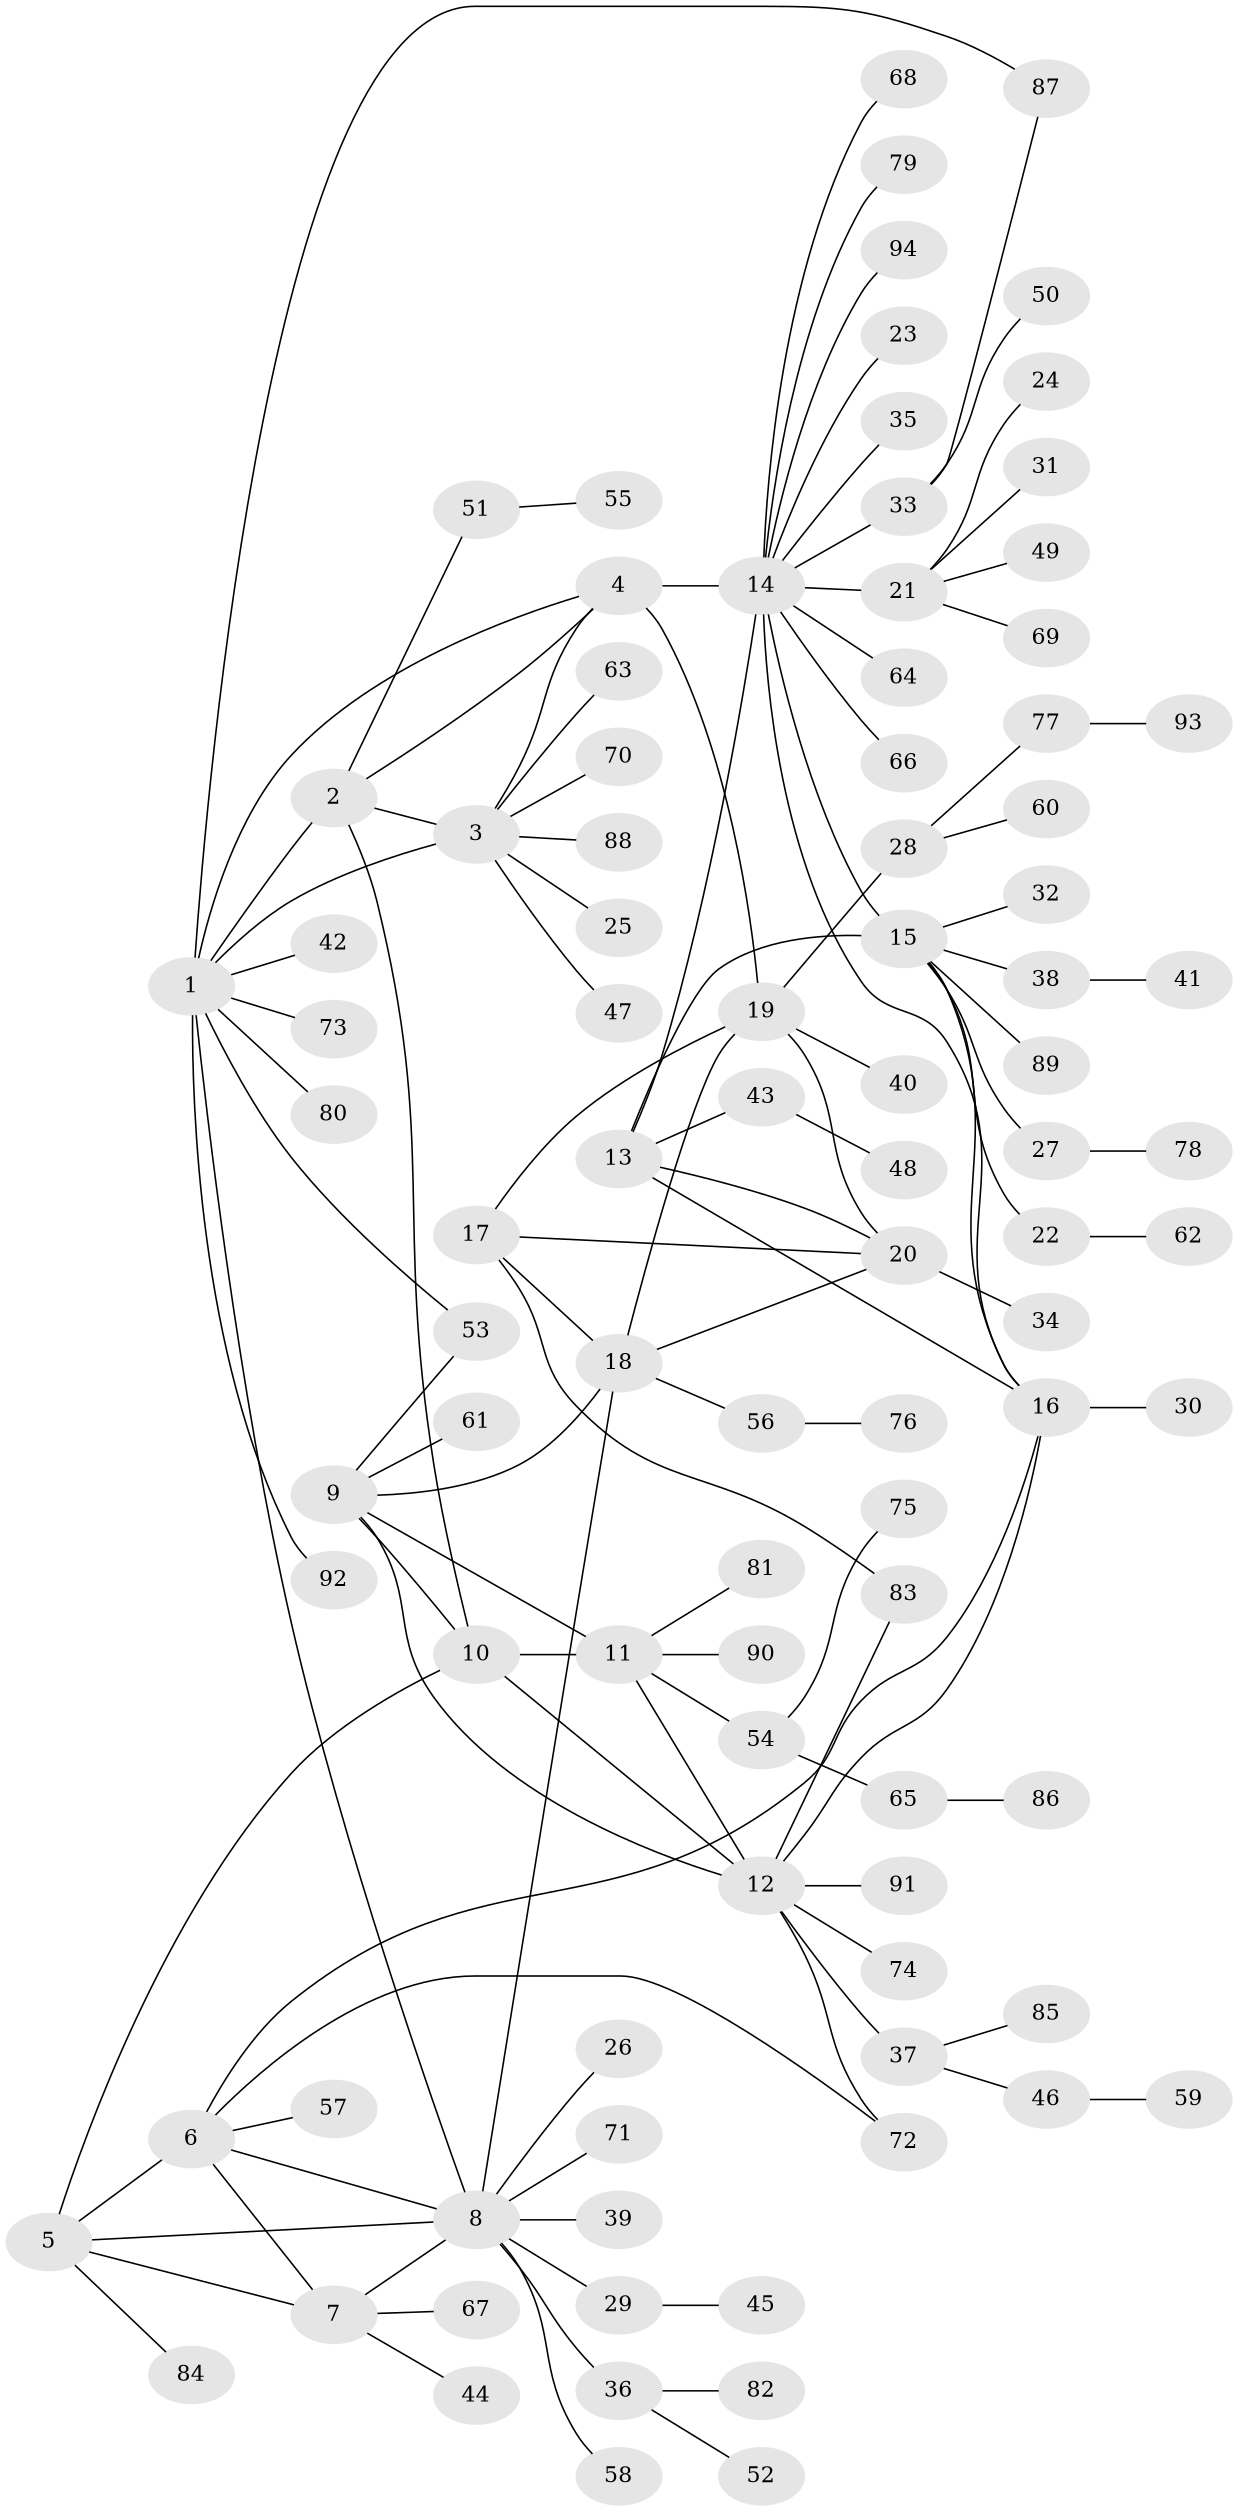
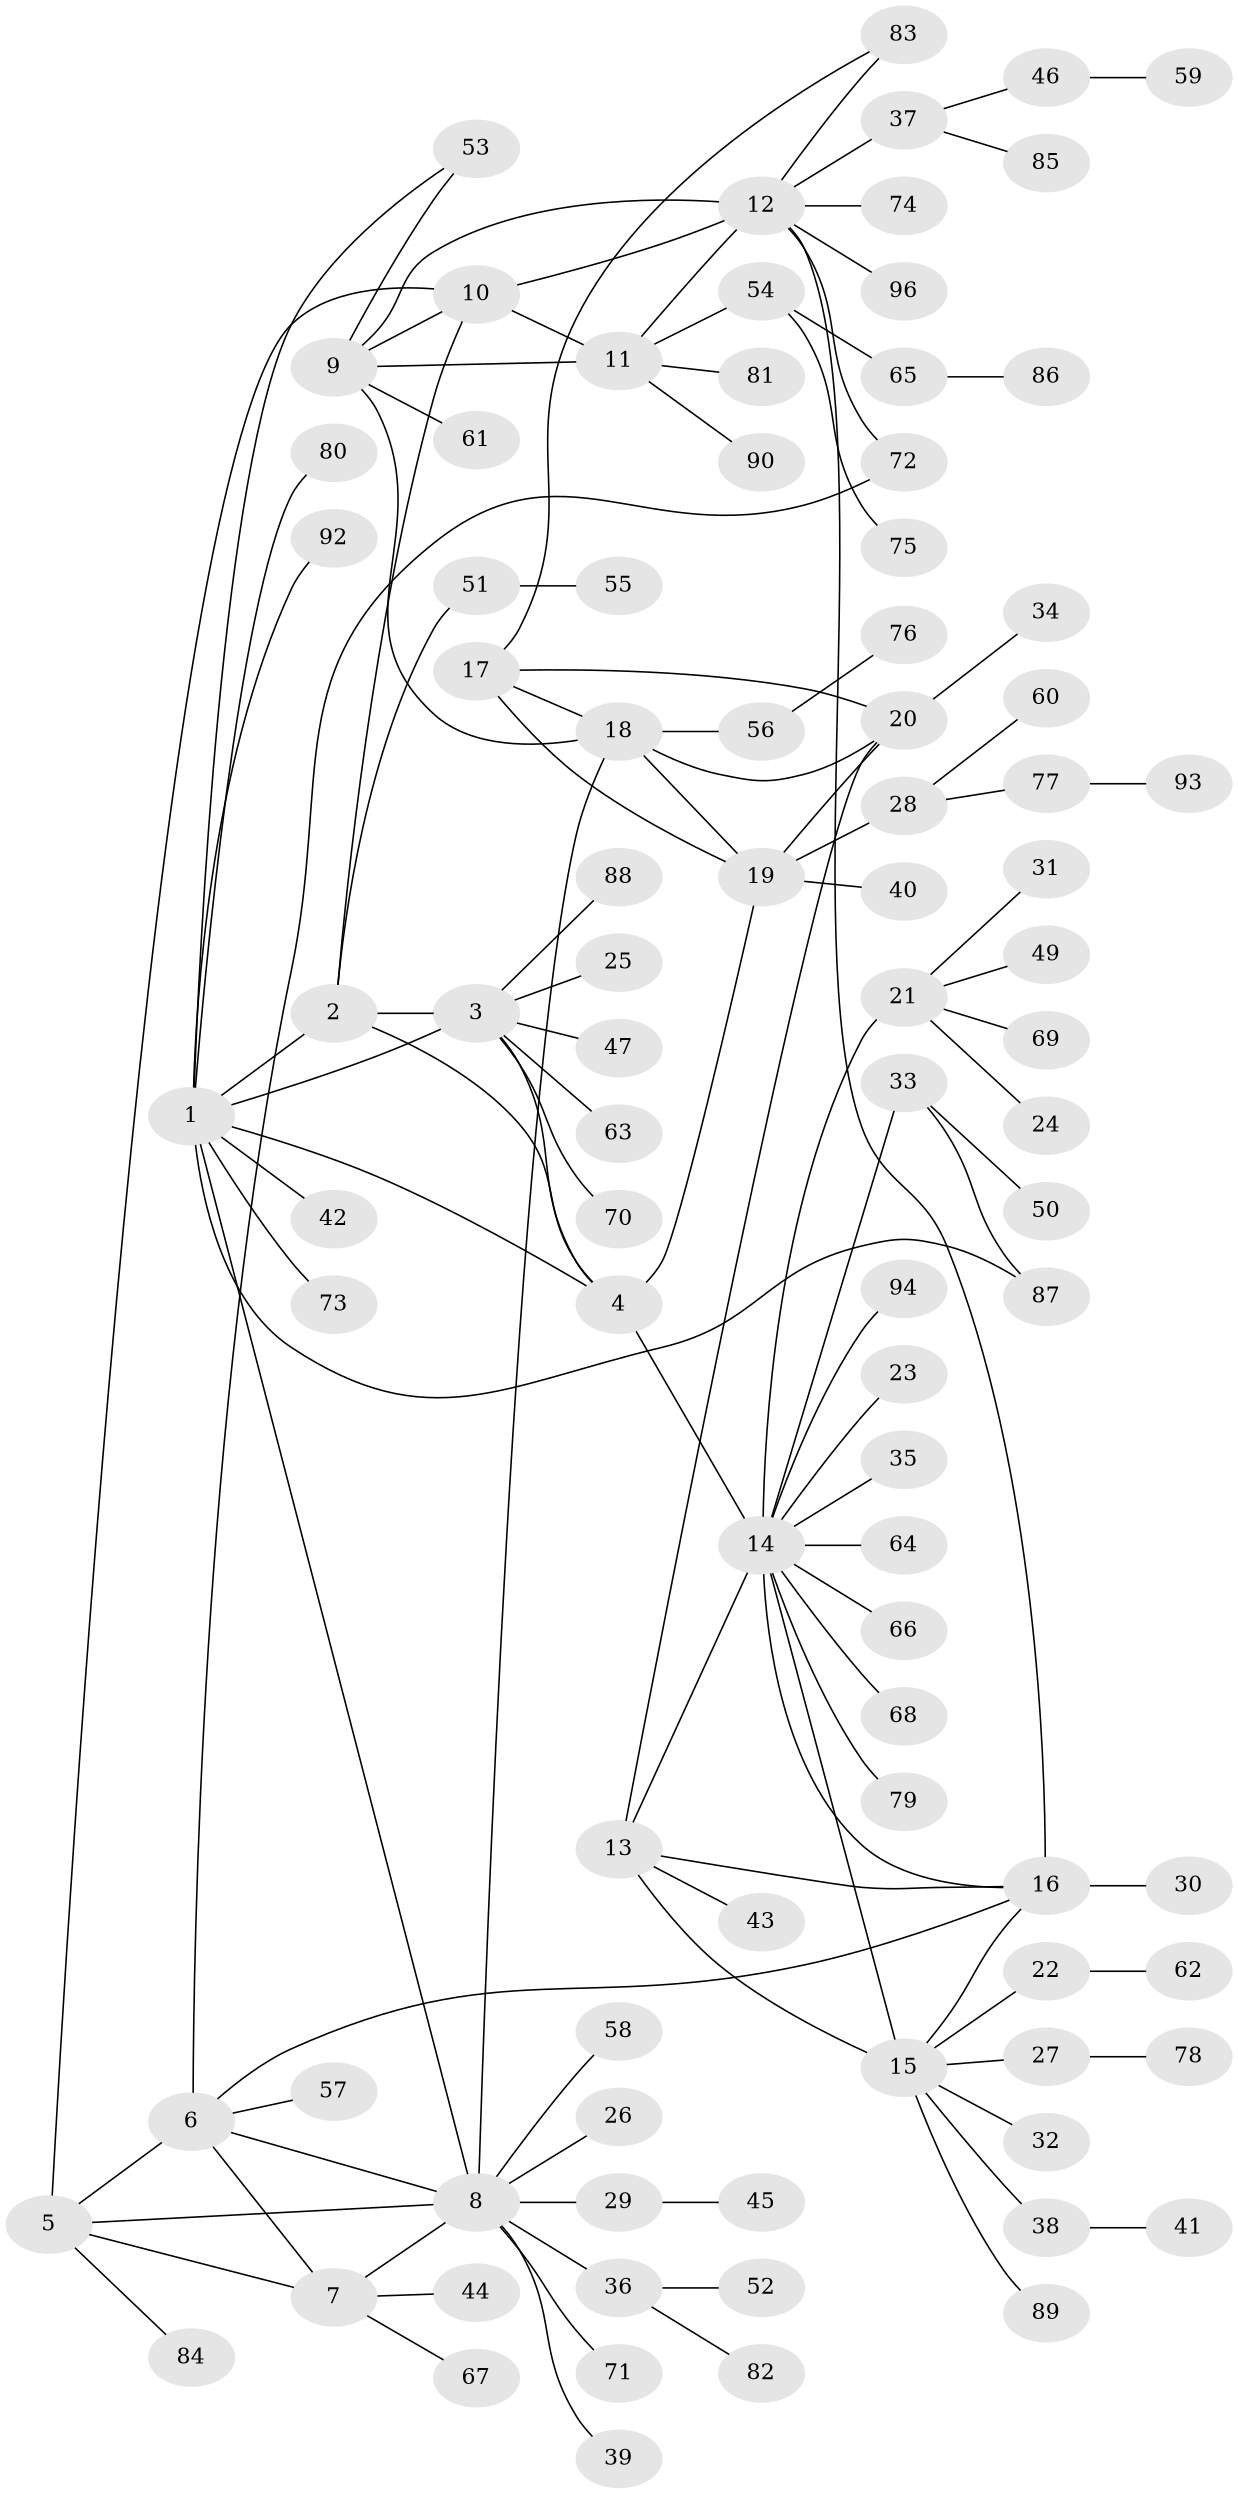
node "48": removed
node "91": label "91" -> "96"
